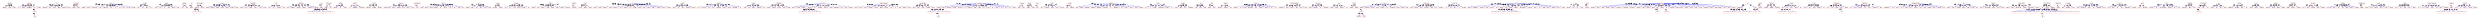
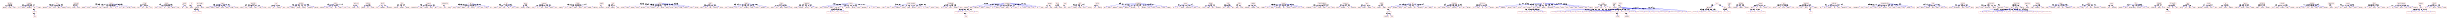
edge "mark" -> "mother": reversed
edge "prahlada" -> "glories": reversed
edge "obviously" -> "took": now "body" -> "took"
